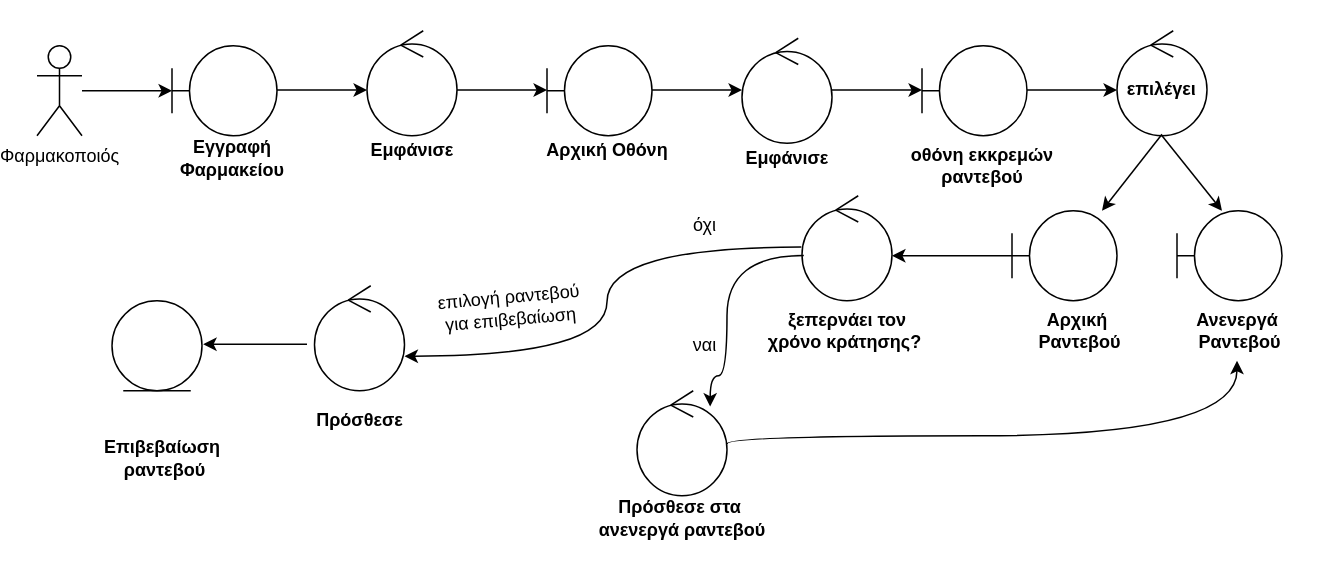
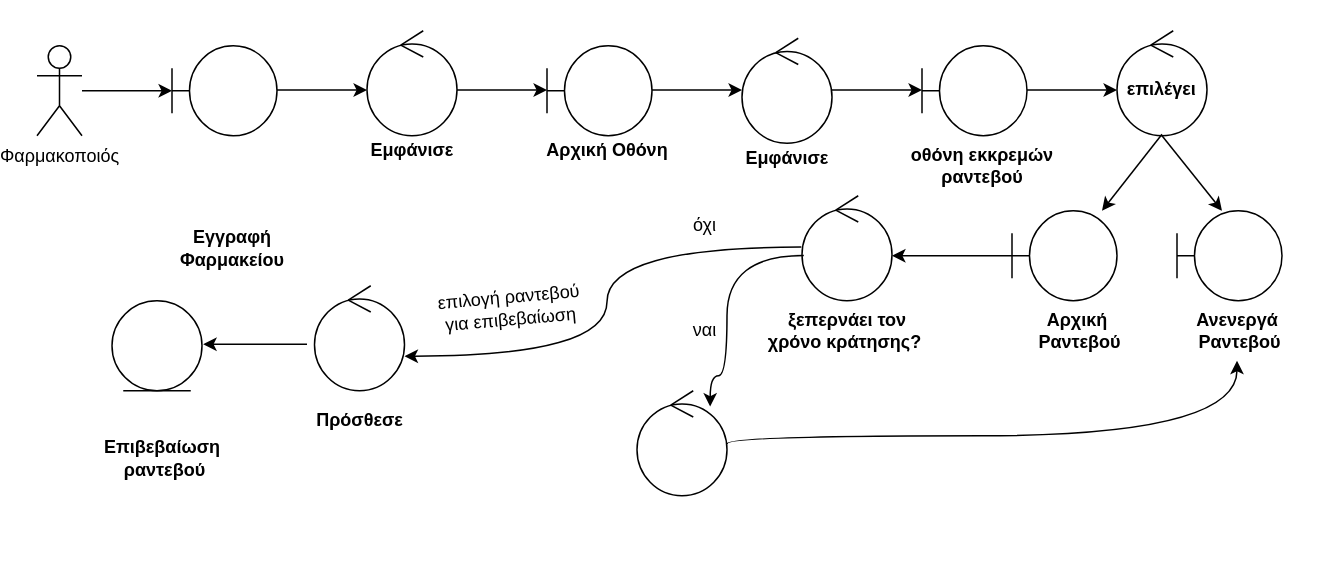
node "Εγγραφή Φαρμακείου": moved (232, 158) -> (232, 248)
node "ναι": moved (704, 346) -> (704, 331)
node "Πρόσθεσε στα ανενεργά ραντεβού": removed
